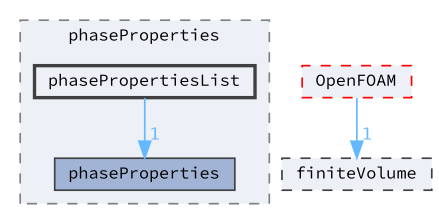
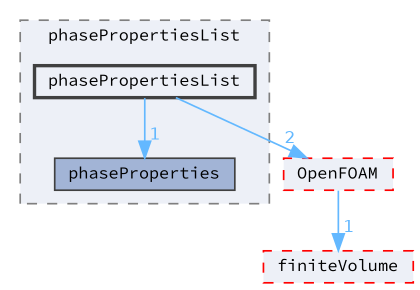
cluster "phaseProperties": label "phaseProperties" -> "phasePropertiesList"
edge "phasePropertiesList" -> "OpenFOAM": added
node "finiteVolume": color grey25 -> red
